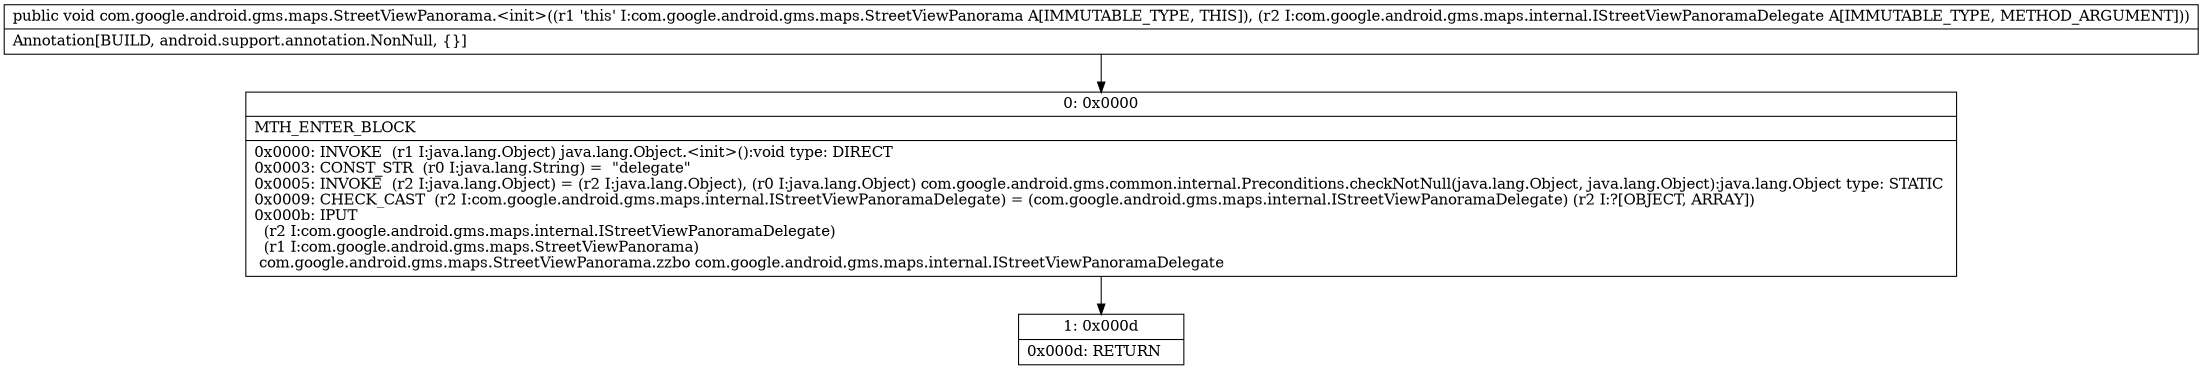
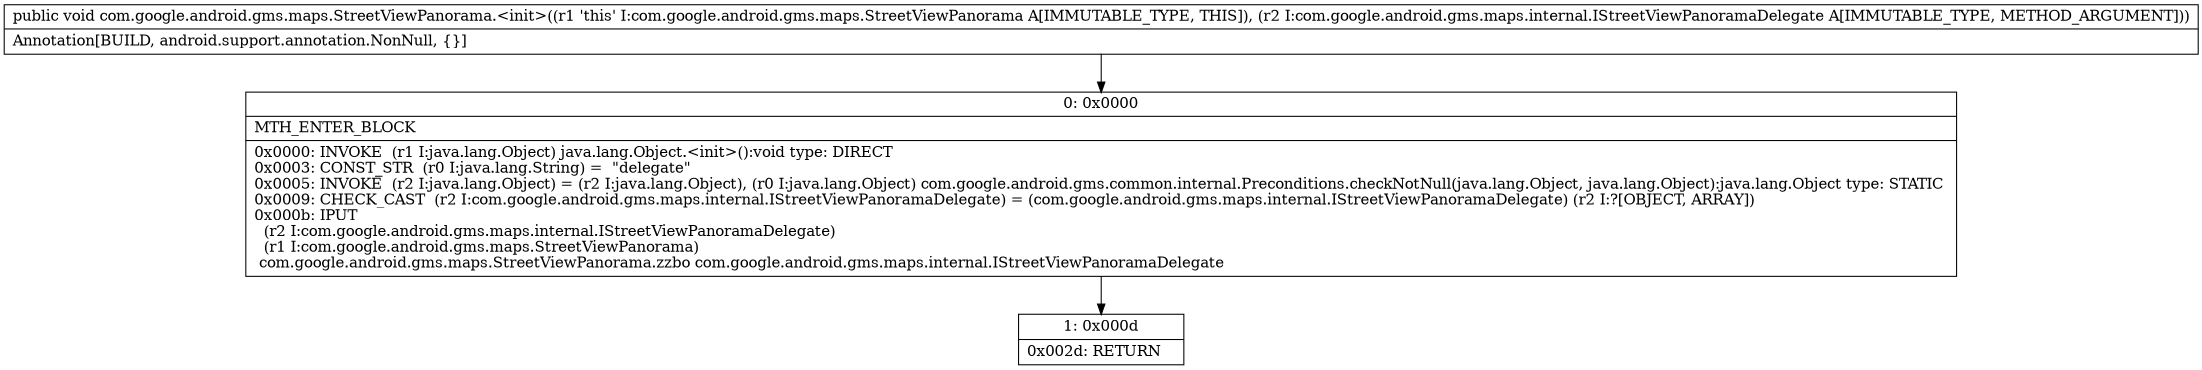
node "1: 0x000d": text "0x000d: RETURN" -> "0x002d: RETURN"
